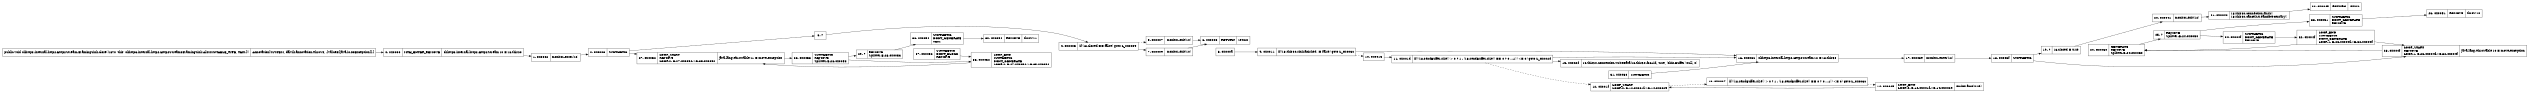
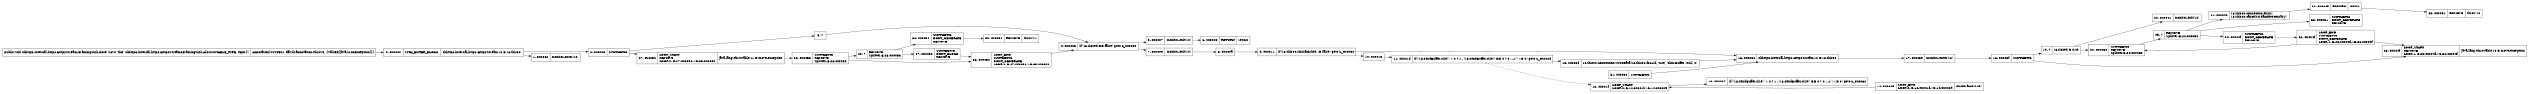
edge "20: 0x0041" -> "21: 0x0042": now "25: ?" -> "21: 0x0042"
edge "33: 0x0051" -> "26: 0x0051": now "22: 0x004e" -> "26: 0x0051"
node "36: 0x0054": text "THIS" -> "REMOVE"
edge "7: 0x0009" -> "6: 0x0008": now "7: 0x0009" -> "8: 0x000a"
node "24: 0x0050": text "GENERATE" -> "SYNTHETIC"
edge "23: 0x004f" -> "24: 0x0050": now "19: ?" -> "24: 0x0050"
node "0: 0x0000": text "MTH_ENTER_REMOVE" -> "MTH_ENTER_BLOCK"
edge "29: ?" -> "37: 0x0052": added
edge "1: 0x0002" -> "2: 0x0003": now "0: 0x0000" -> "2: 0x0003"
edge "11: 0x001d" -> "16: 0x003c": now "15: 0x002d" -> "16: 0x003c"
edge "35: 0x0052" -> "27: 0x0052": now "35: 0x0052" -> "4: 0x0005"
edge "12: 0x001f" -> "13: 0x0027": style dashed -> solid
edge "13: 0x0027" -> "14: 0x0029": removed
